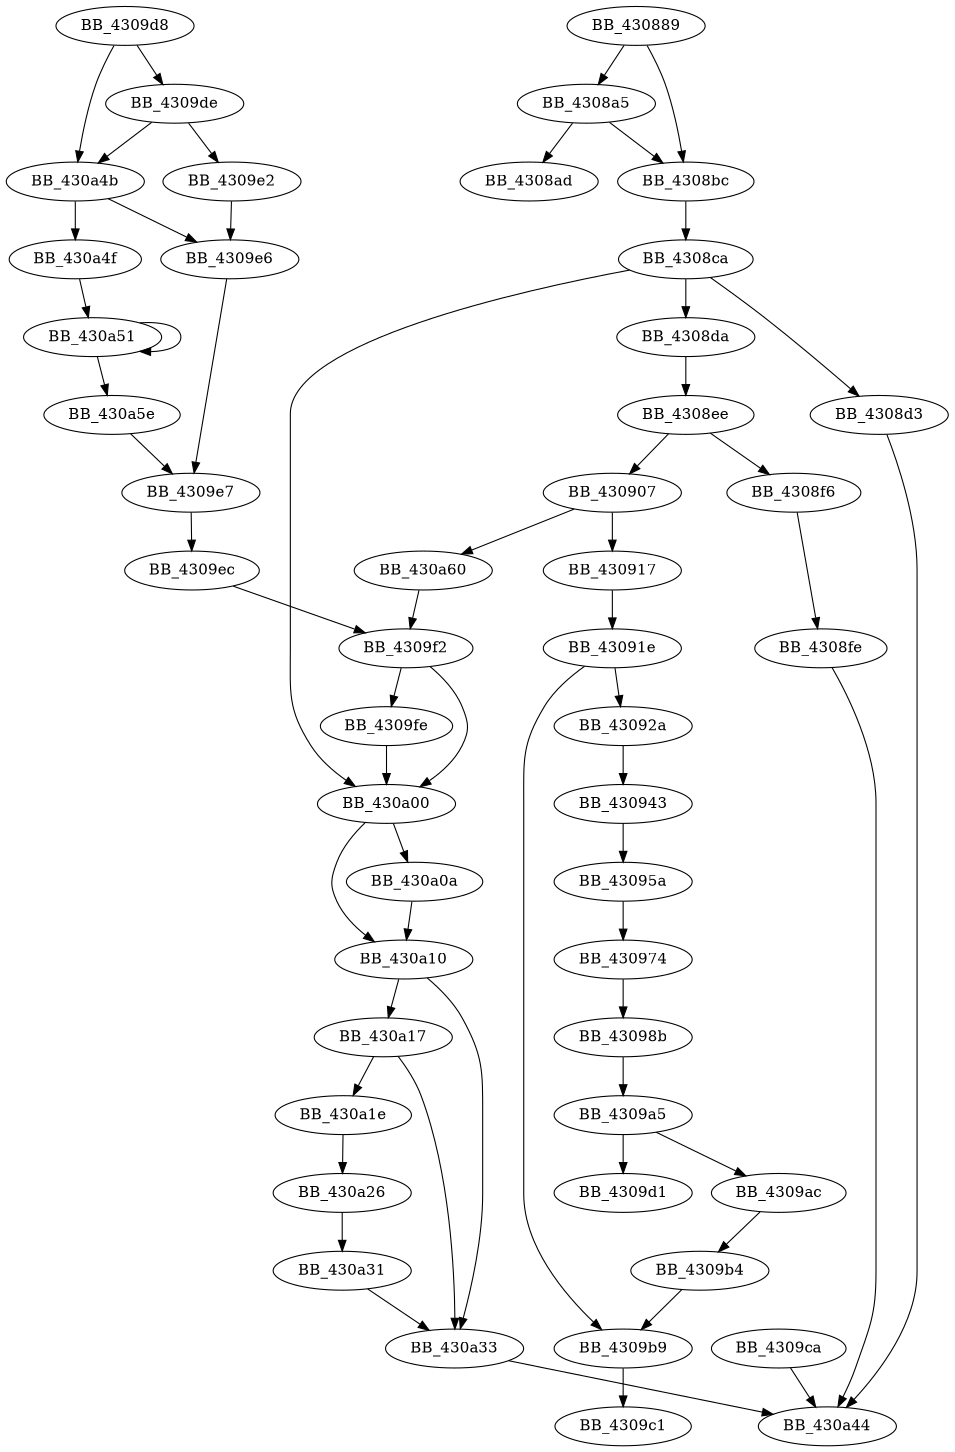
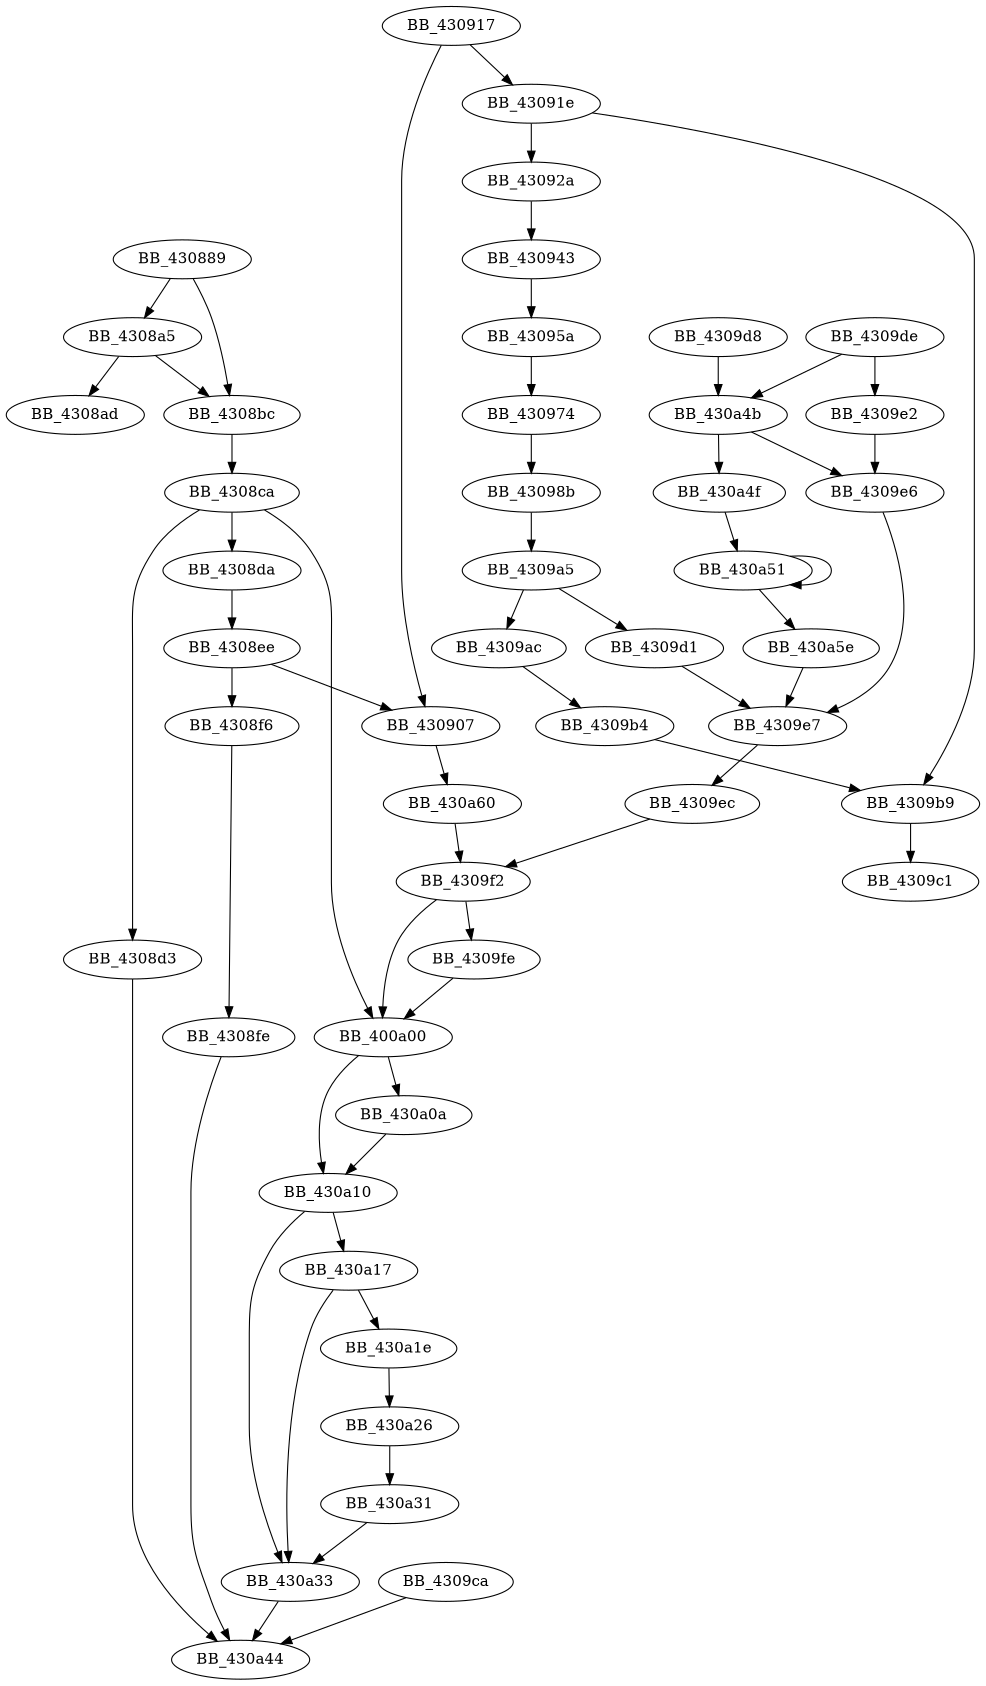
edge "BB_4309d8" -> "BB_4309de": removed
edge "BB_430907" -> "BB_430917": reversed
edge "BB_4309d1" -> "BB_4309e7": added
node "BB_430a00": label "BB_430a00" -> "BB_400a00"
